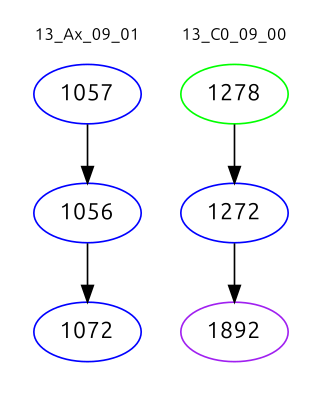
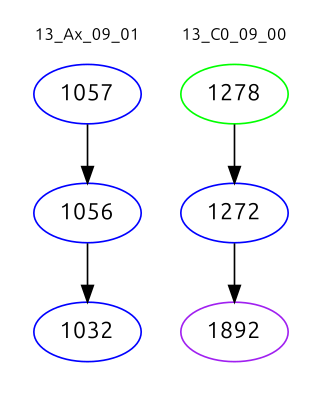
node "1072": label "1072" -> "1032"
